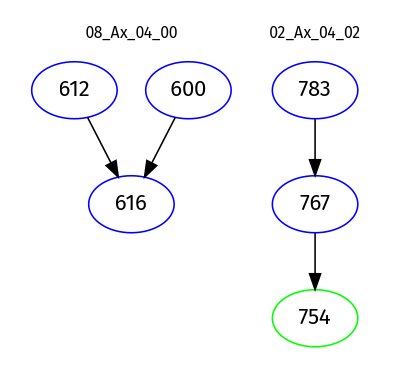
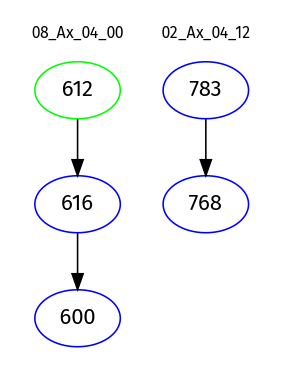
cluster "02_Ax_04_02": label "02_Ax_04_02" -> "02_Ax_04_12"
node "612": color blue -> green
edge "600" -> "616": reversed
node "767": label "767" -> "768"
node "754": removed
